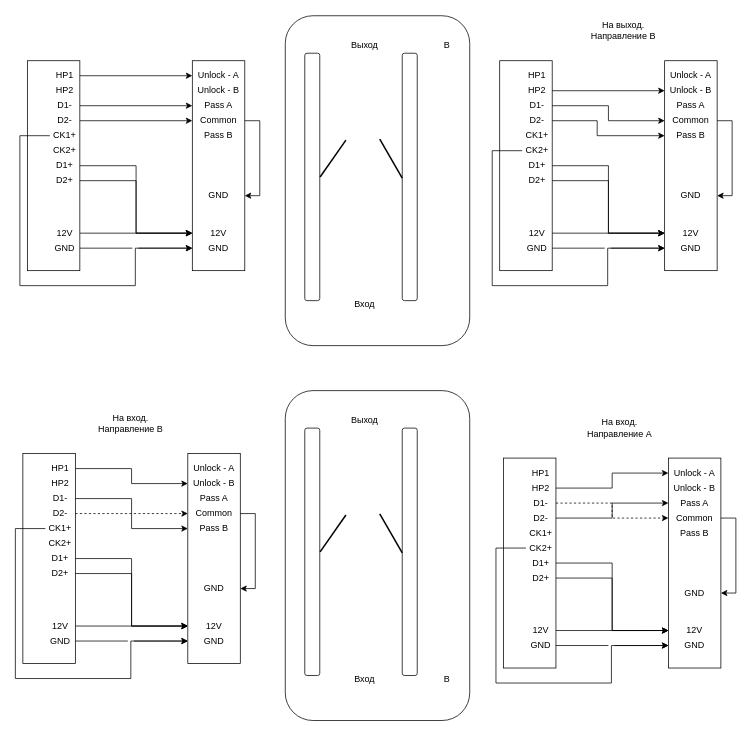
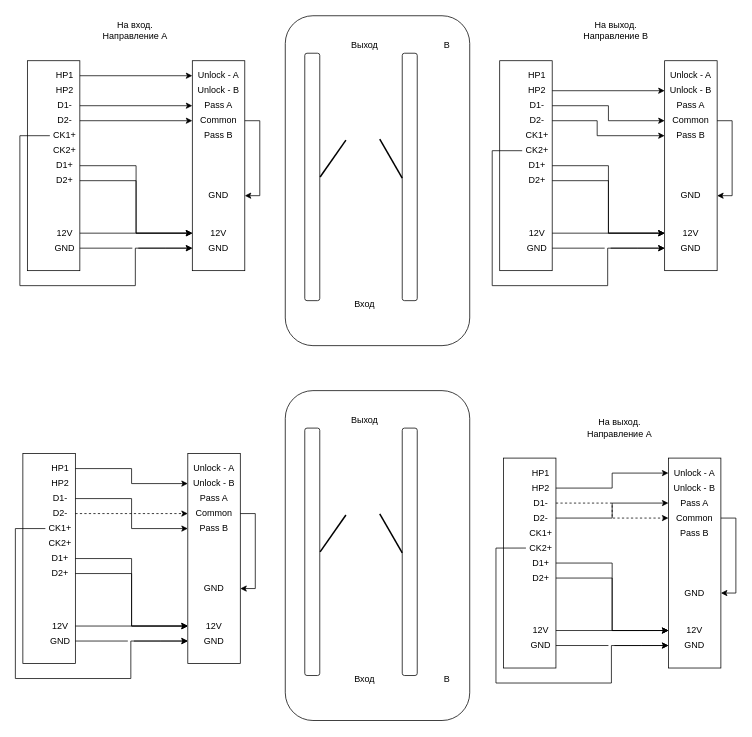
node "На вход. Направление А": added
node "На выход. Направление B": moved (624, 30) -> (616, 30)
node "На вход. Направление B": removed
node "На вход. Направление A": label "На вход. Направление A" -> "На выход. Направление A"
